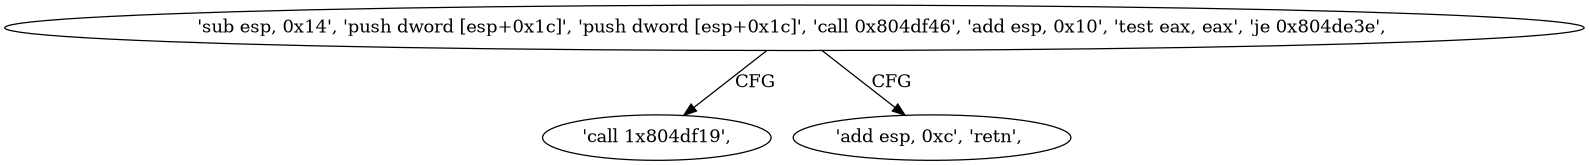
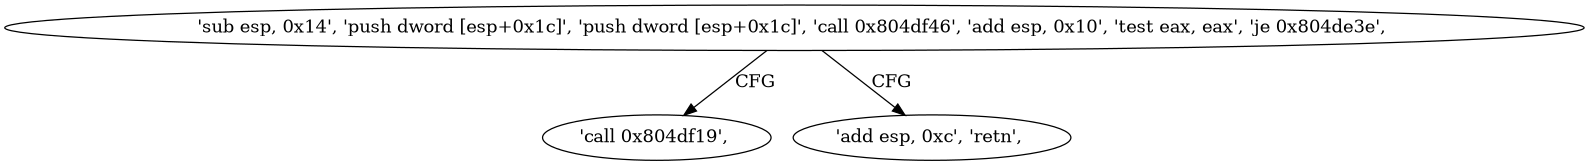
node "'call 1x804df19',": label "'call 1x804df19'," -> "'call 0x804df19',"
